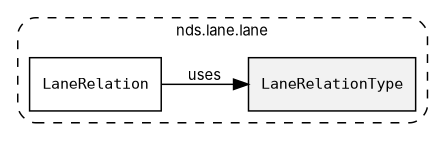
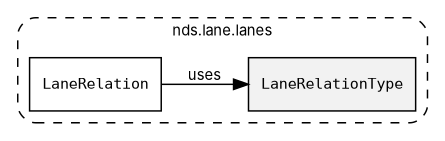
cluster "nds.lane.lane": label "nds.lane.lane" -> "nds.lane.lanes"
